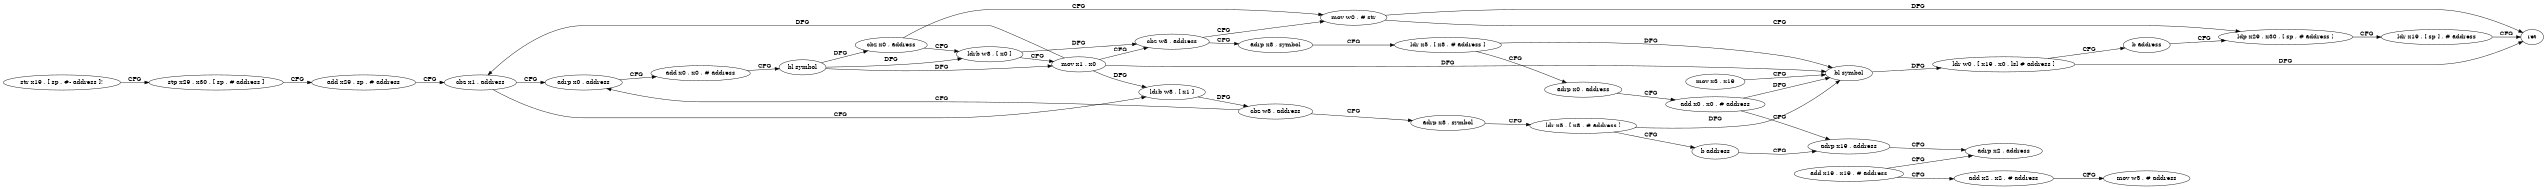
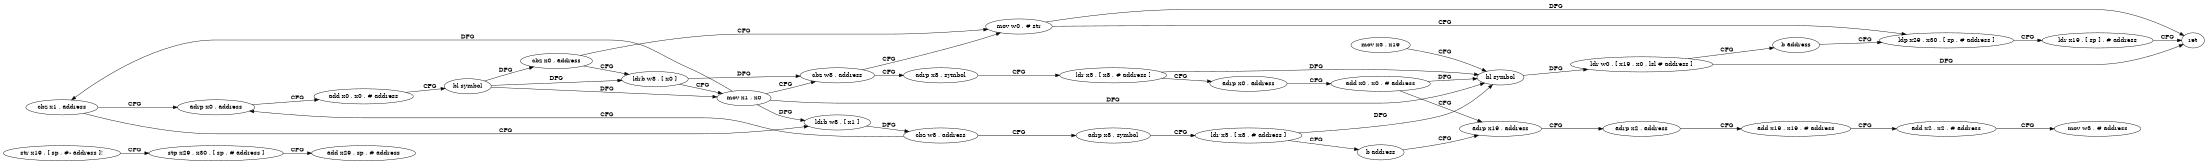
edge "add x29 , sp , # address" -> "cbz x1 , address": removed, label "CFG"
edge "add x19 , x19 , # address" -> "adrp x2 , address": reversed
